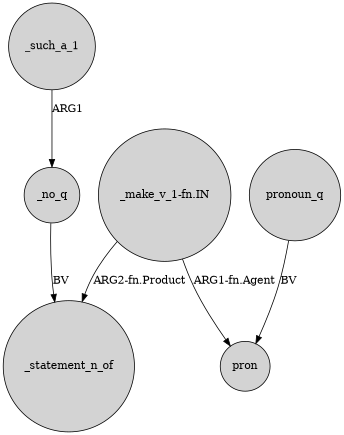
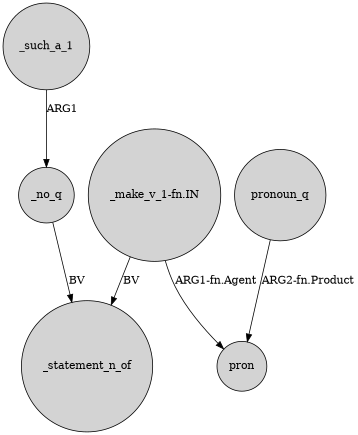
edge "_make_v_1-fn.IN" -> "_statement_n_of": label "ARG2-fn.Product" -> "BV"
edge "pronoun_q" -> "pron": label "BV" -> "ARG2-fn.Product"
